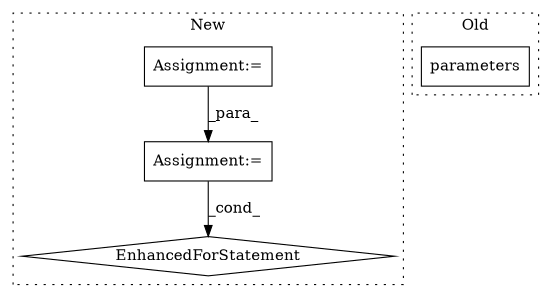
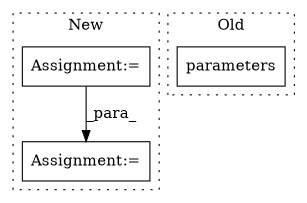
node "EnhancedForStatement": removed
